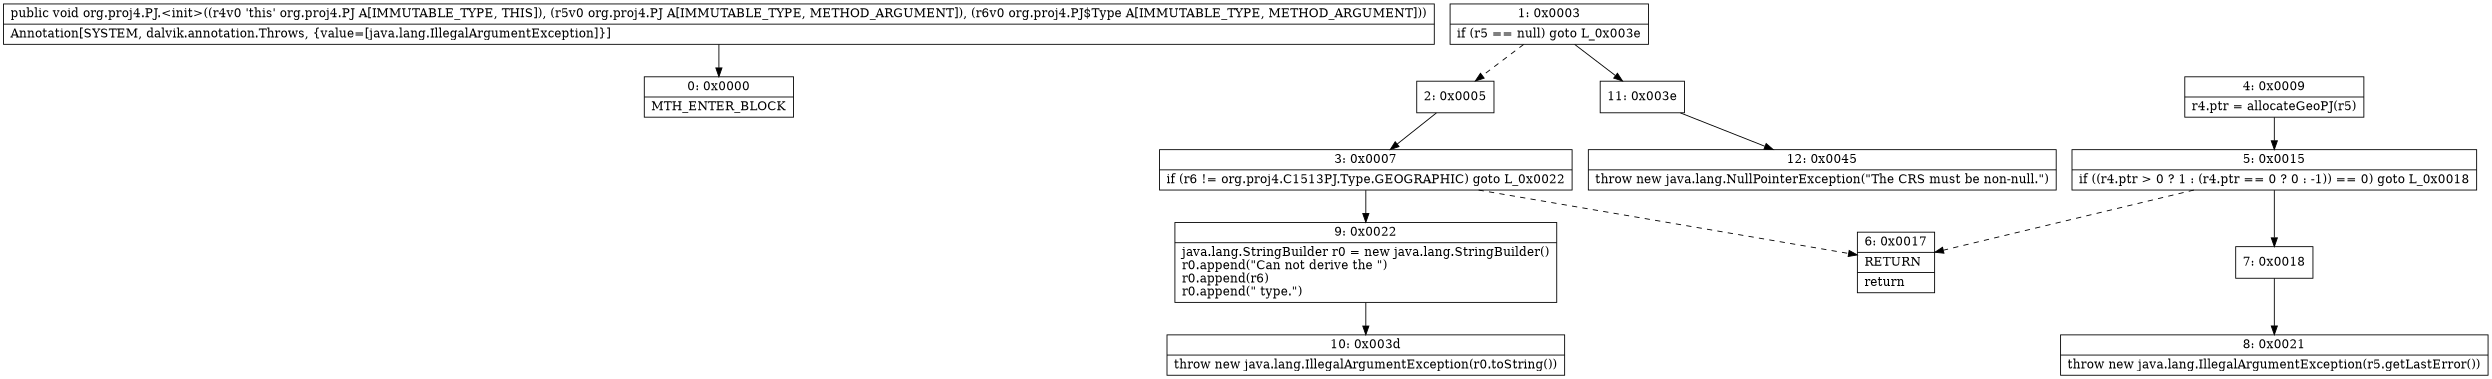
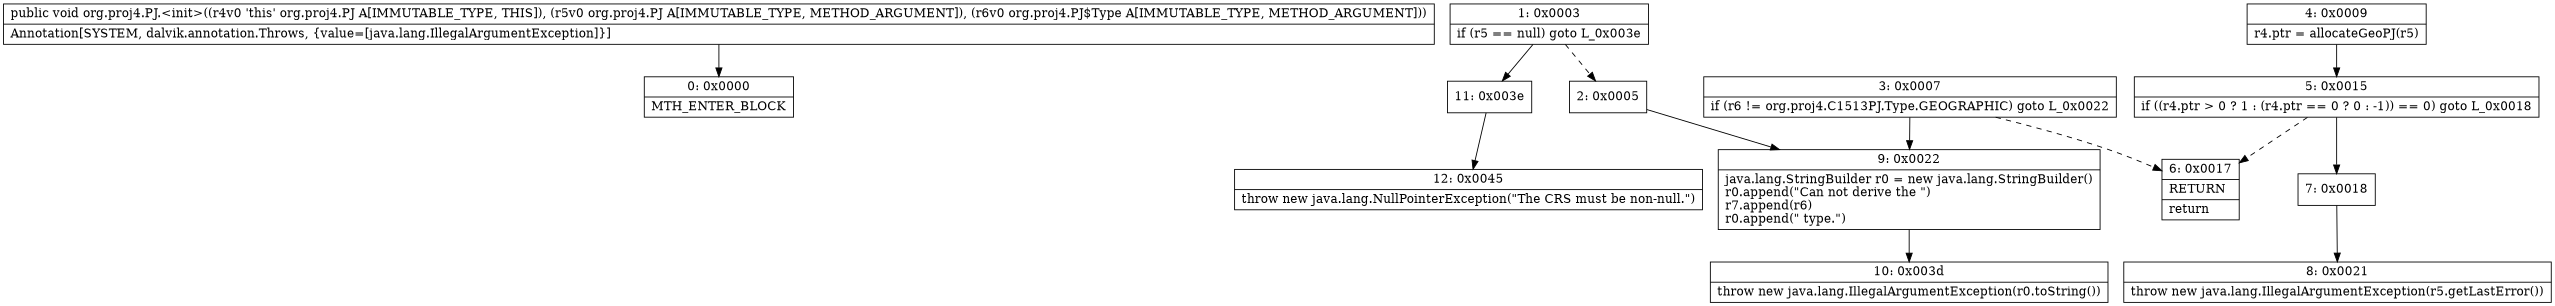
edge "2: 0x0005" -> "3: 0x0007": now "2: 0x0005" -> "9: 0x0022"
node "9: 0x0022": text "r0.append(r6)" -> "r7.append(r6)"
